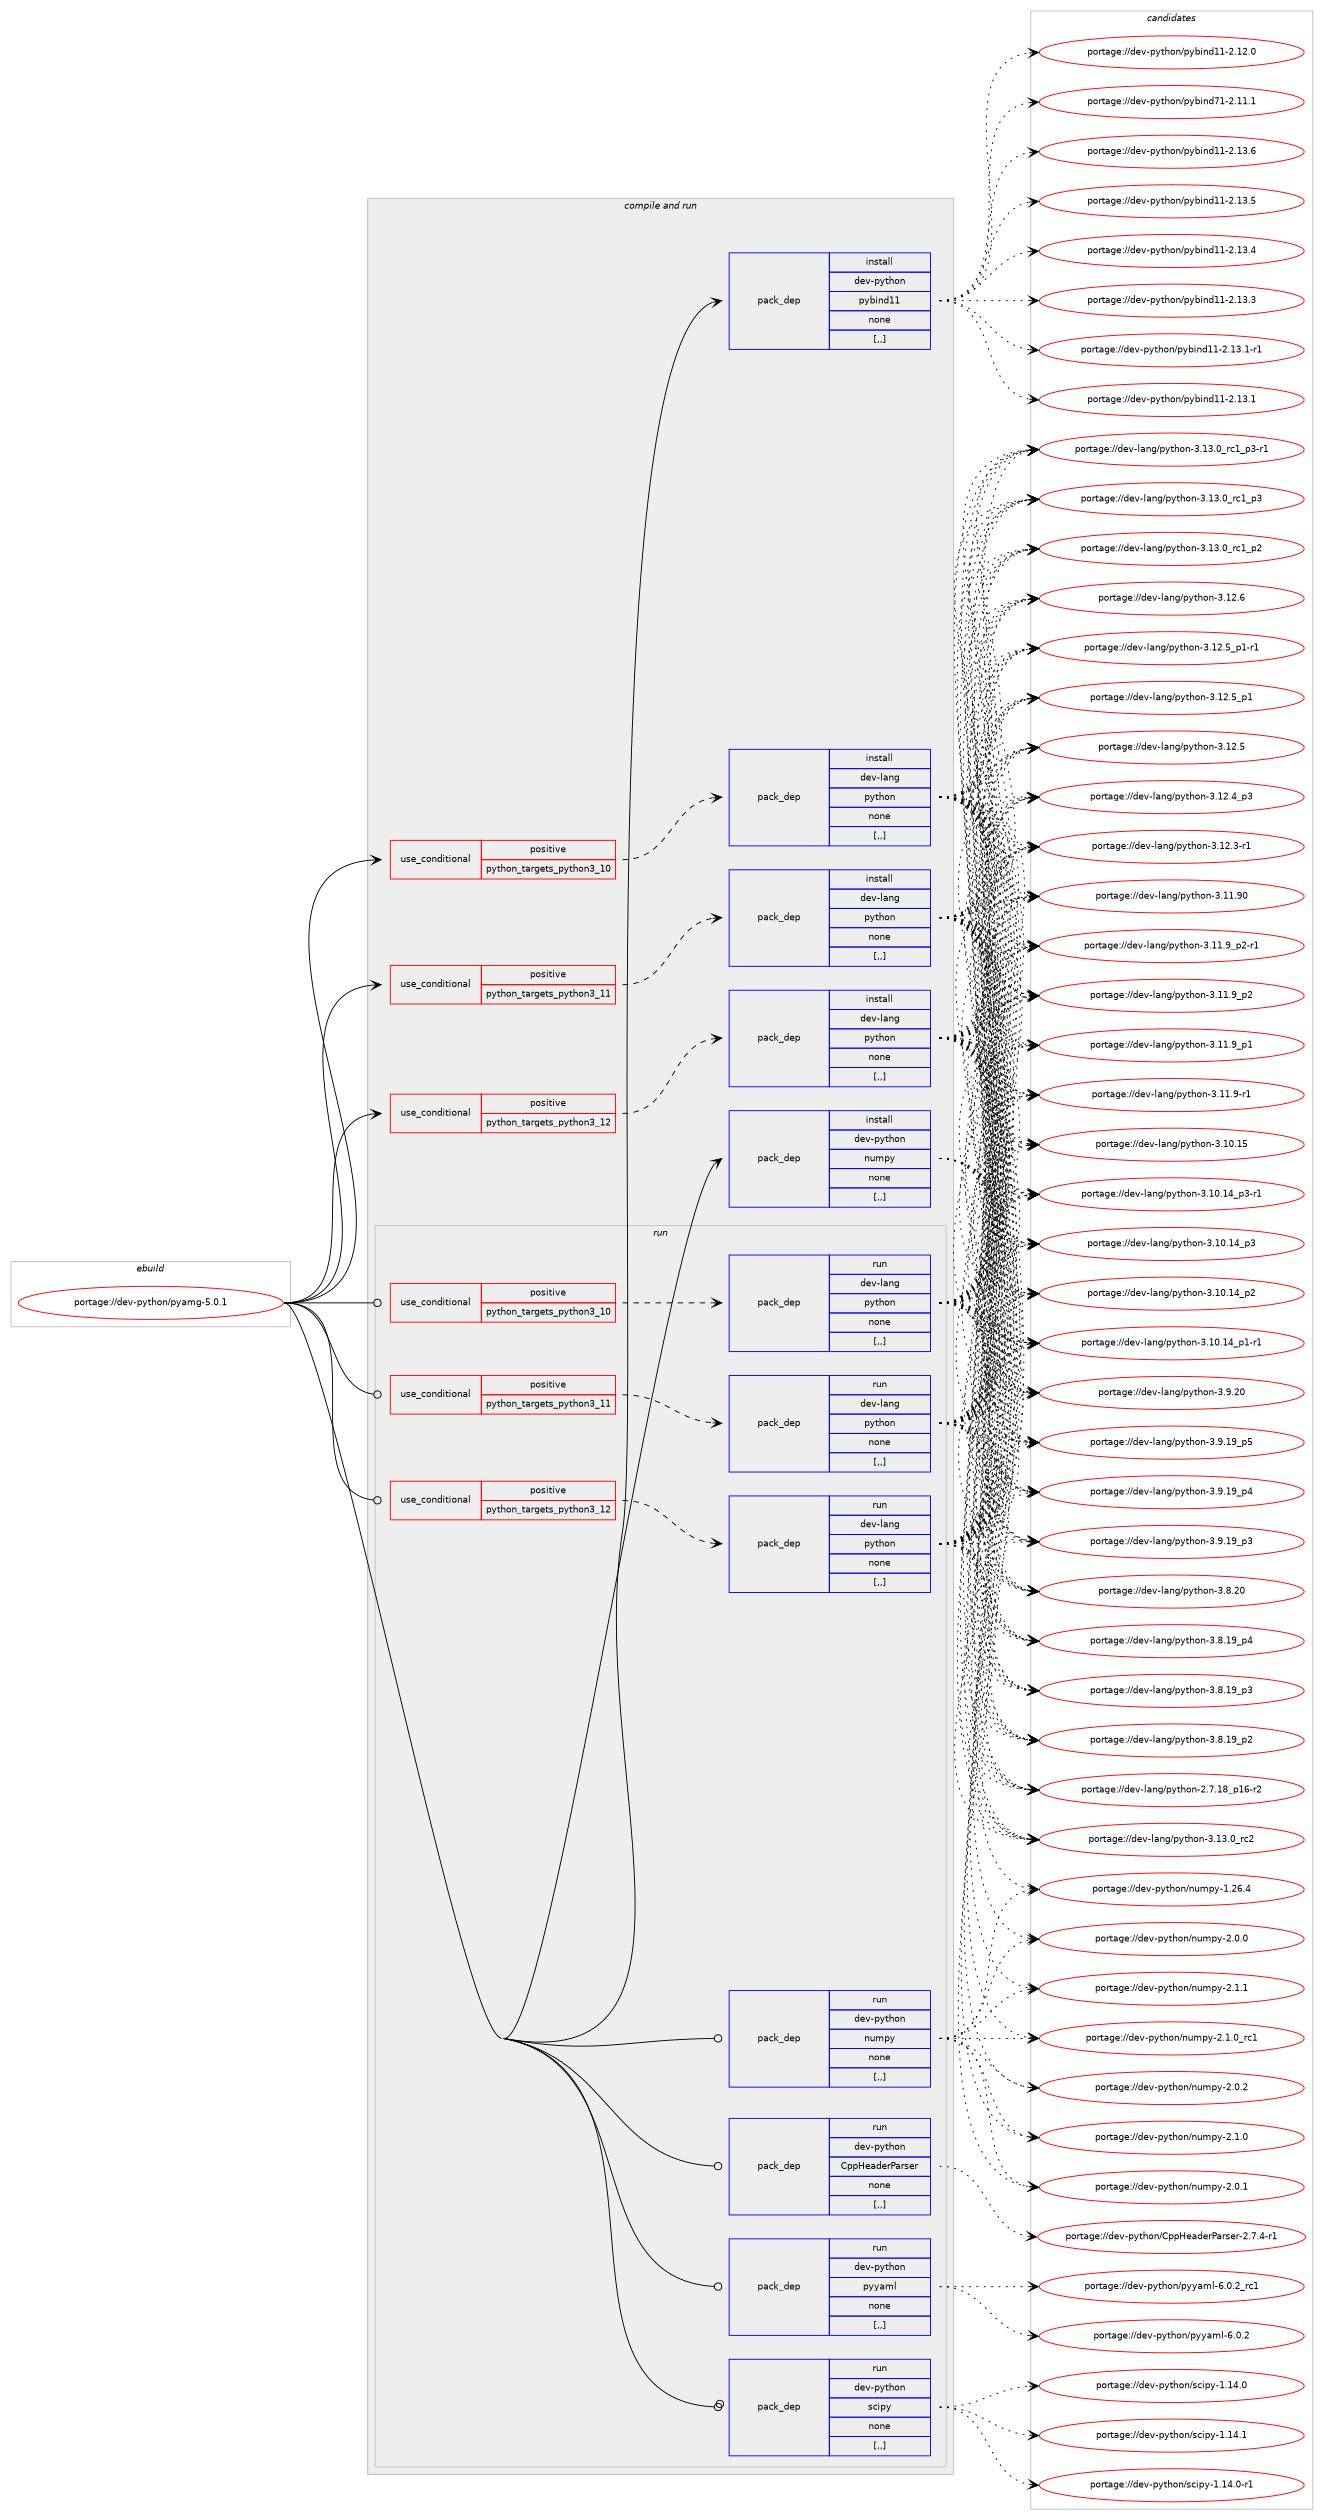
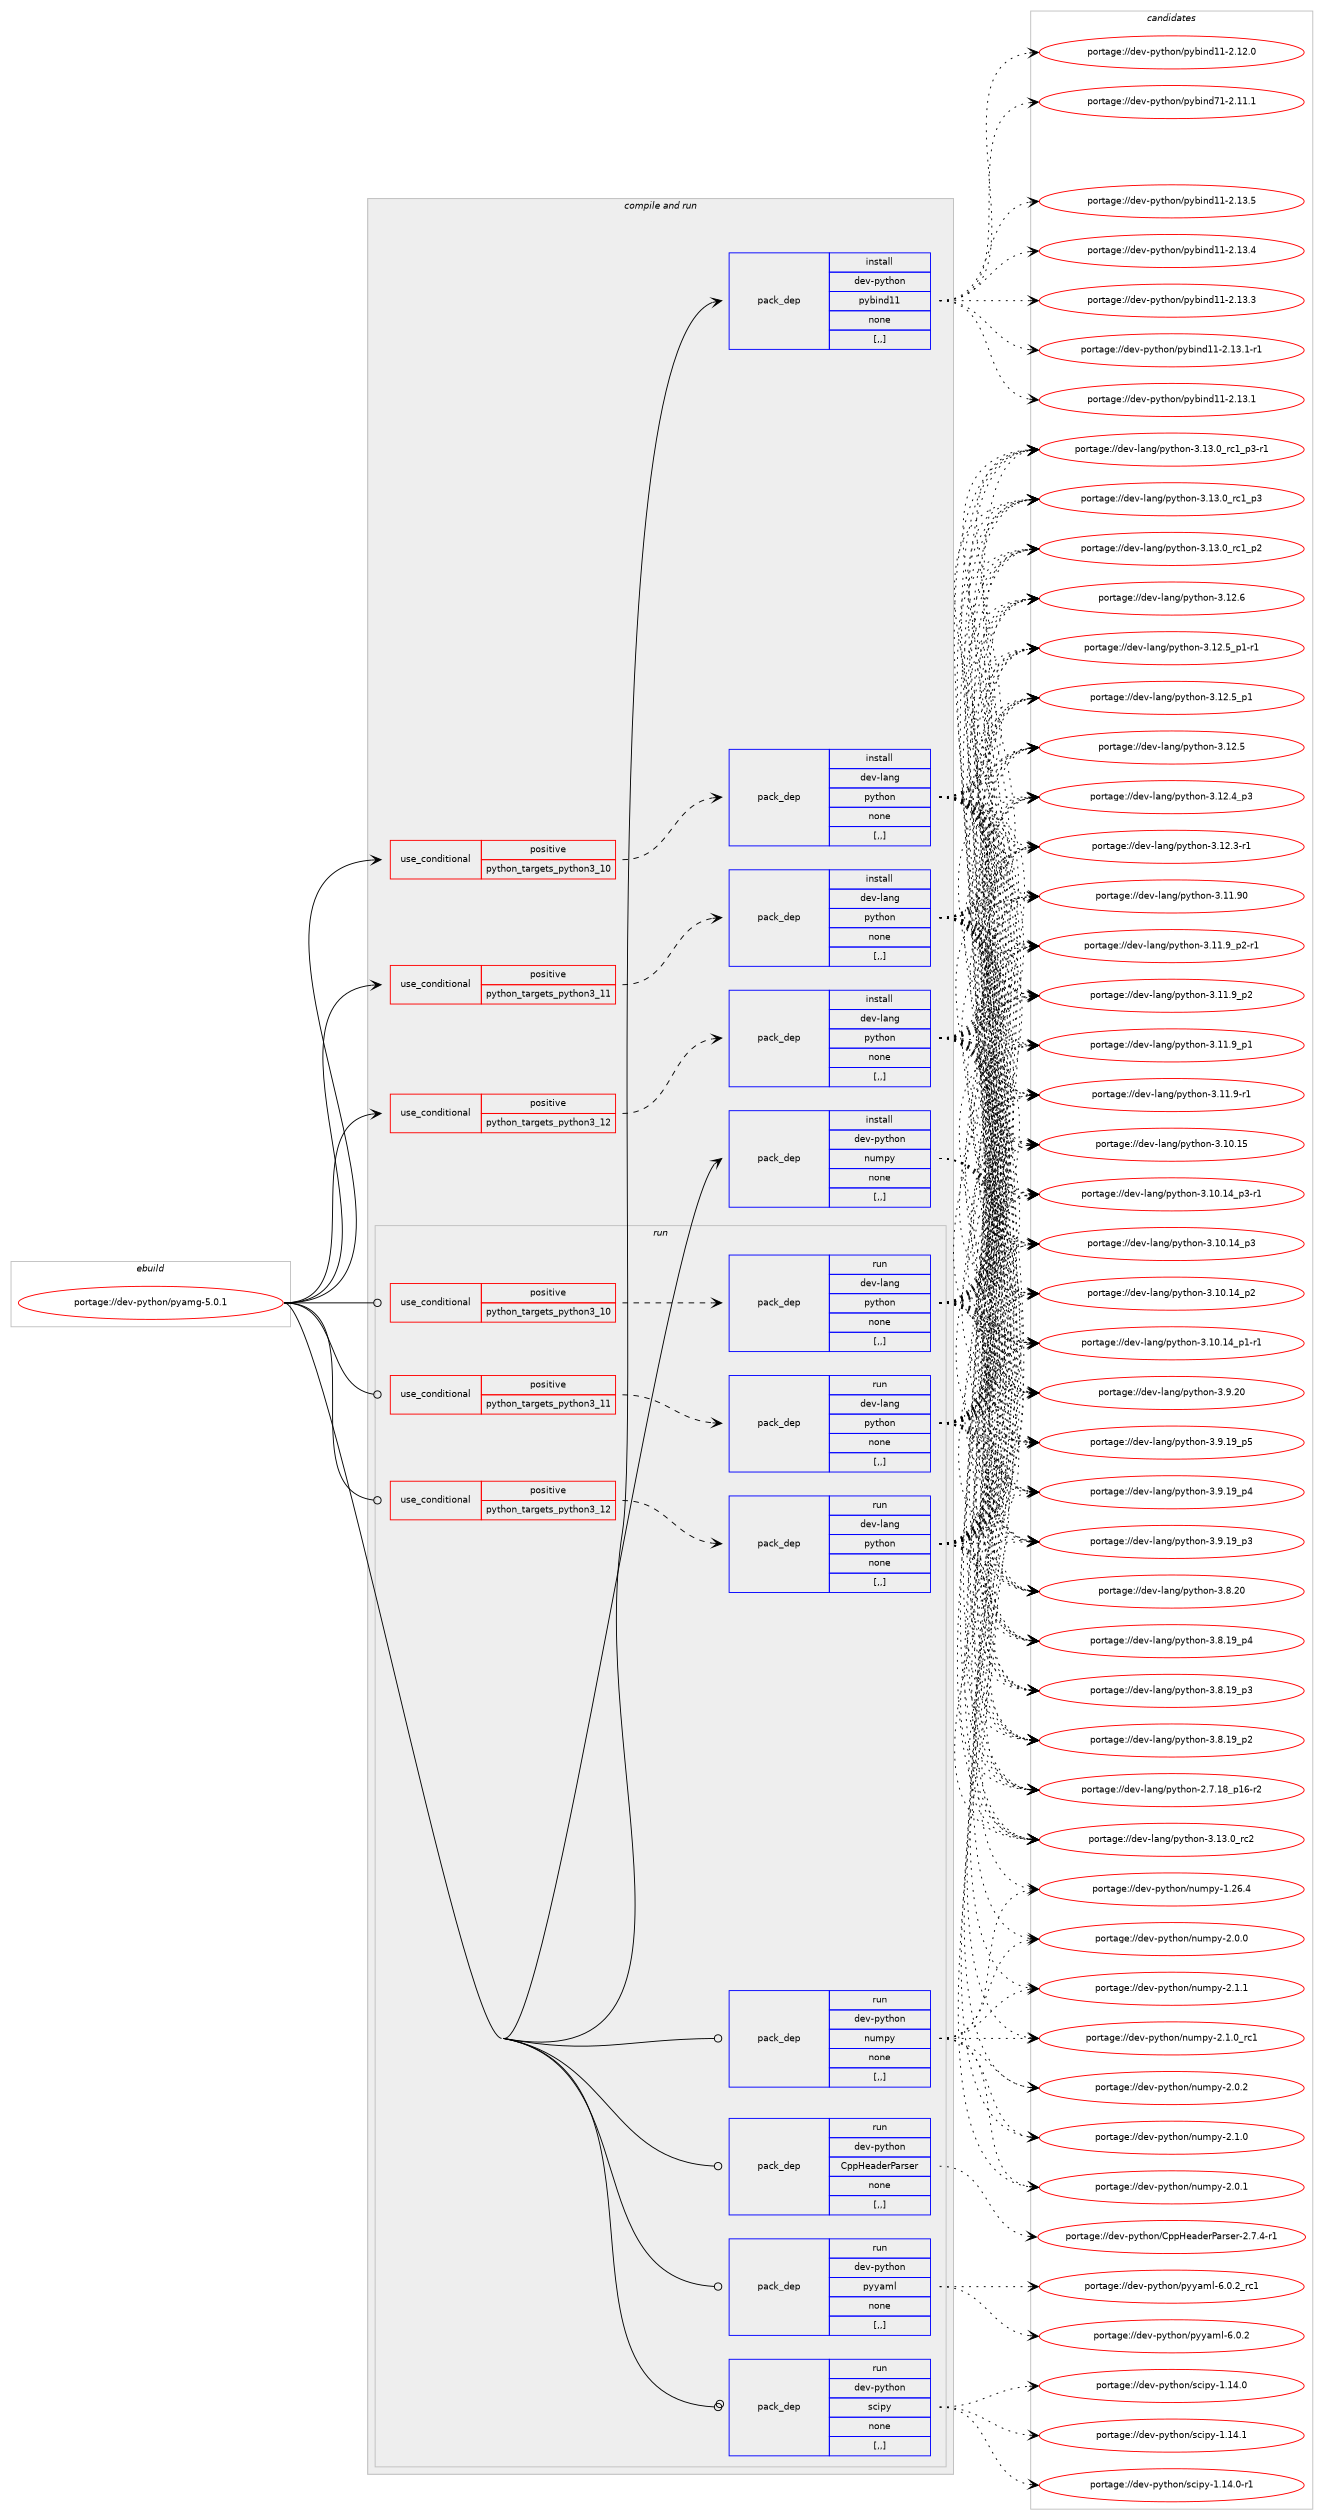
node "portage://dev-python/pybind11-2.13.6": removed
